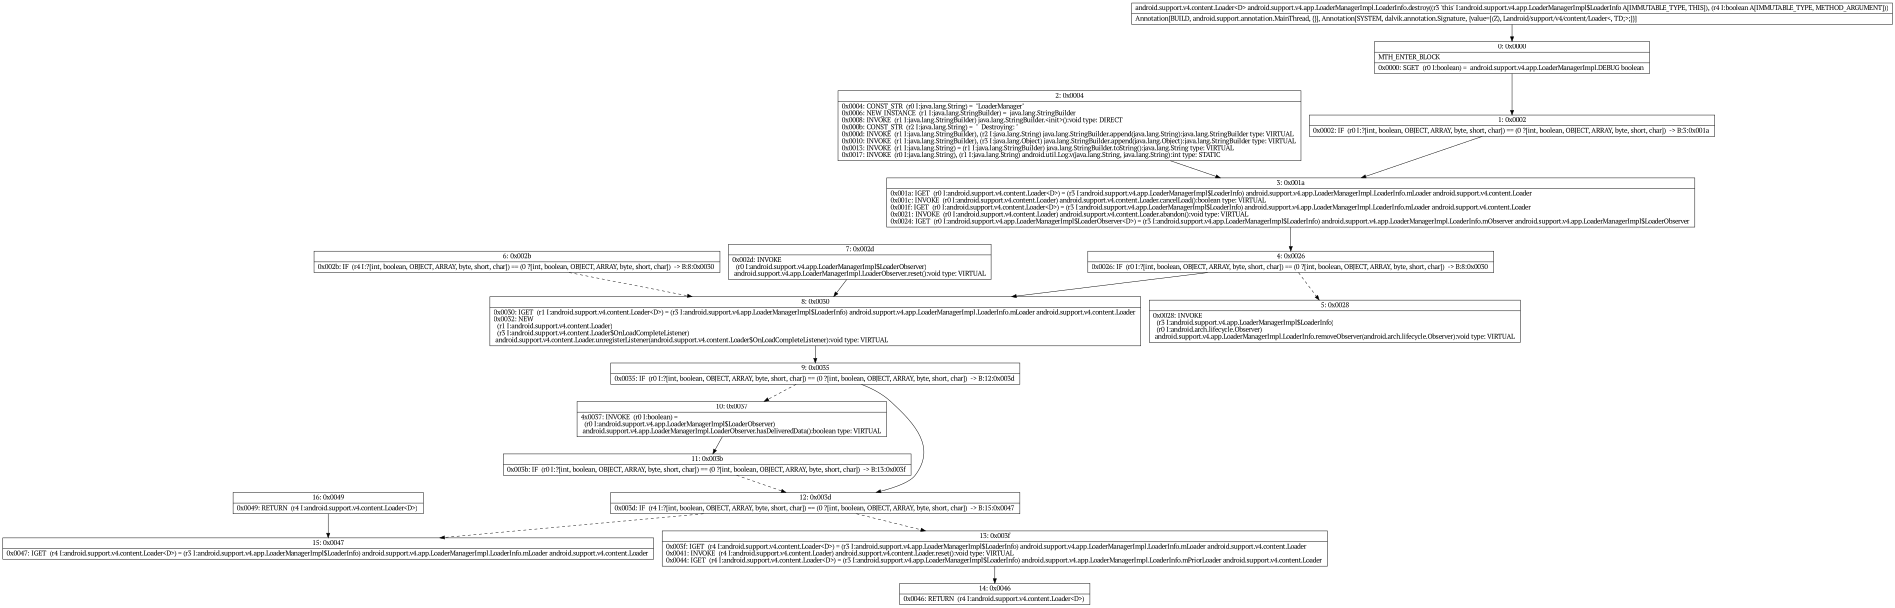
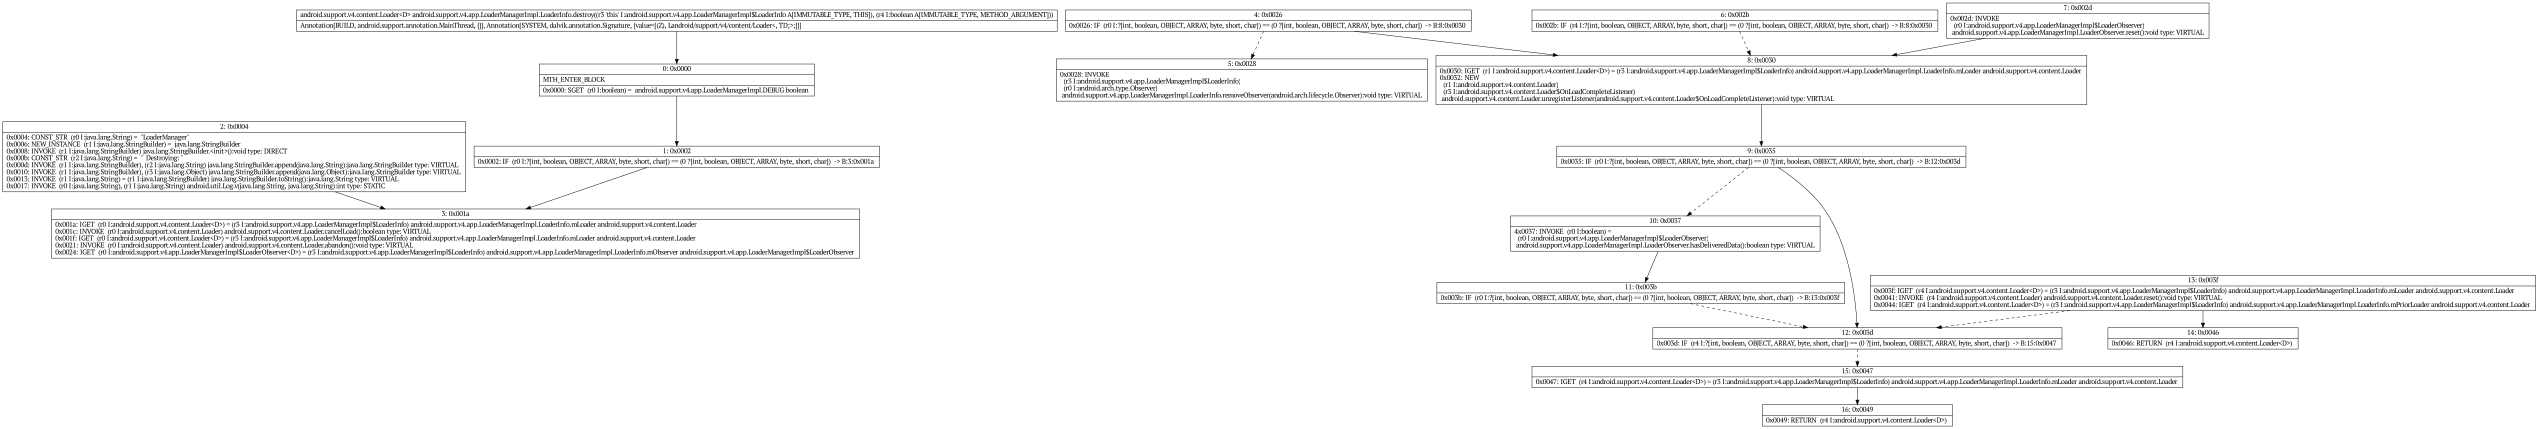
edge "3: 0x001a" -> "4: 0x0026": removed
node "5: 0x0028": text "(r0 I:android.arch.lifecycle.Observer)" -> "(r0 I:android.arch.type.Observer)"
edge "12: 0x003d" -> "13: 0x003f": reversed
edge "16: 0x0049" -> "15: 0x0047": reversed
